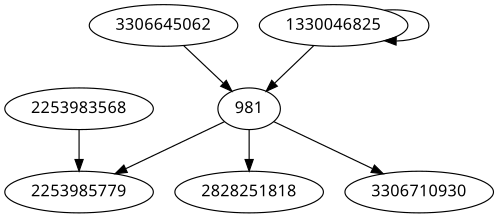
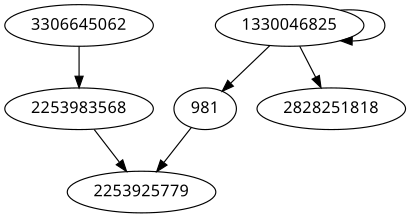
edge "3306645062" -> "981": now "3306645062" -> "2253983568"
edge "981" -> "2828251818": now "1330046825" -> "2828251818"
node "2253985779": label "2253985779" -> "2253925779"
node "3306710930": removed
